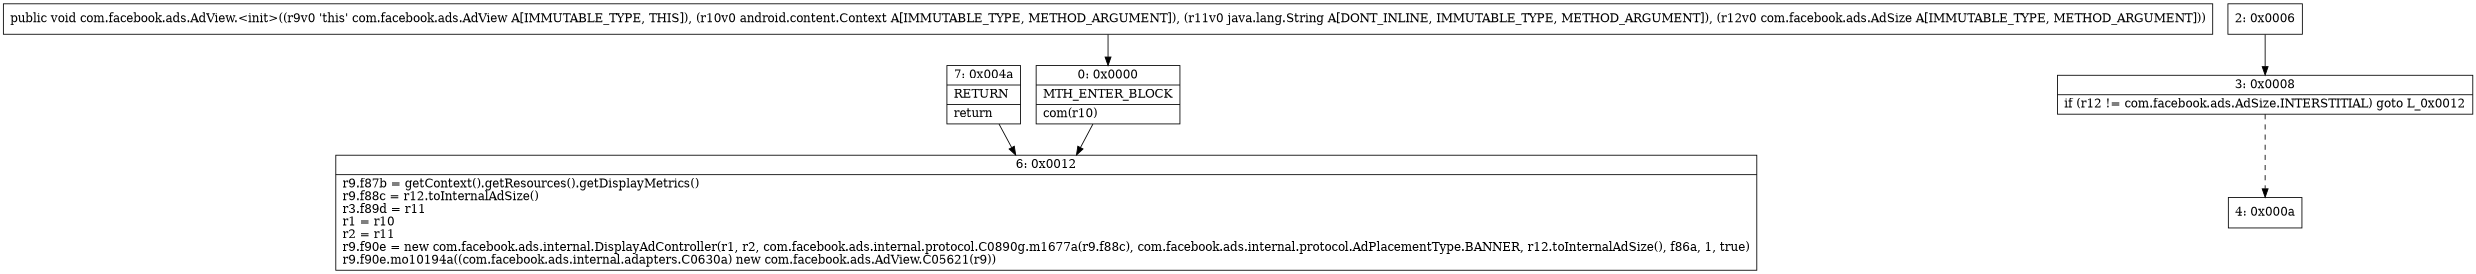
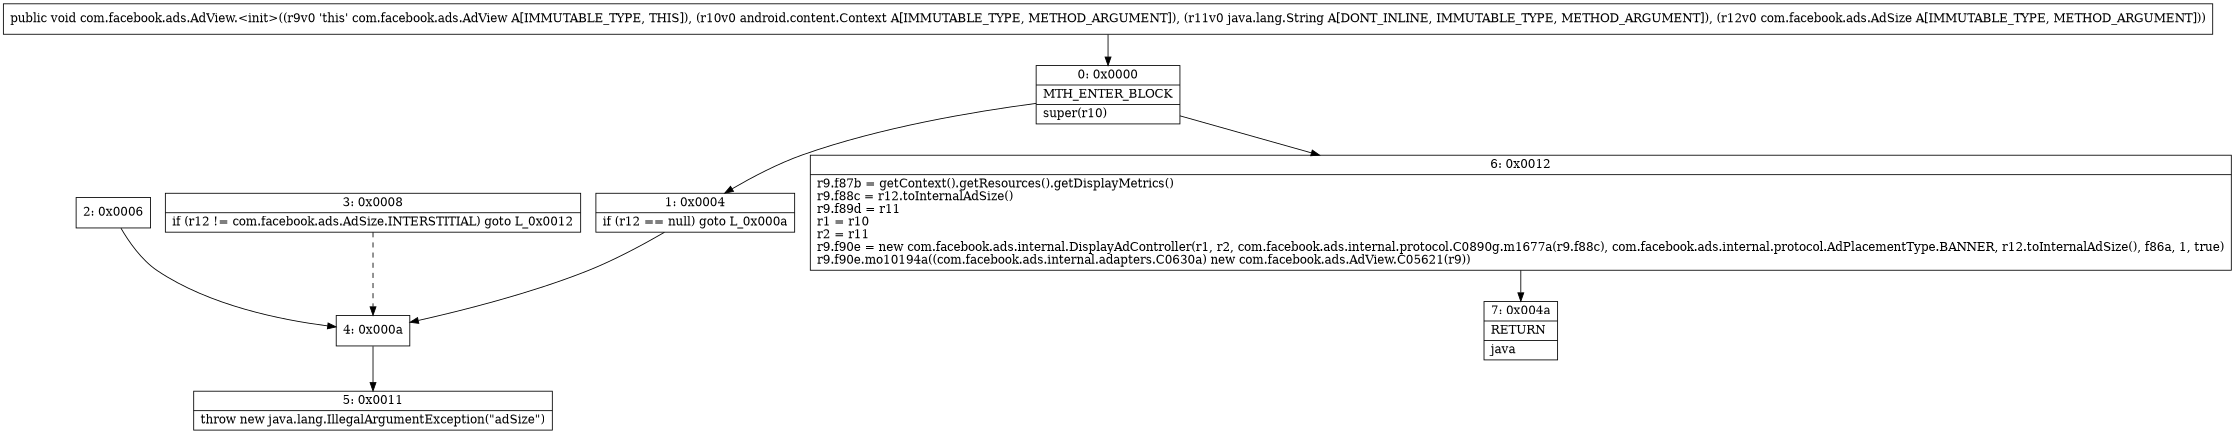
edge "2: 0x0006" -> "3: 0x0008": now "2: 0x0006" -> "4: 0x000a"
node "7: 0x004a": text "return" -> "java"
node "0: 0x0000": text "com(r10)" -> "super(r10)"
edge "7: 0x004a" -> "6: 0x0012": reversed
node "6: 0x0012": text "r3.f89d = r11" -> "r9.f89d = r11"
node "1: 0x0004": added
node "5: 0x0011": added
